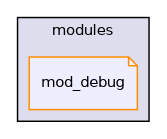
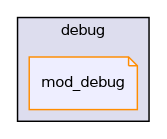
cluster "modules": label "modules" -> "debug"
